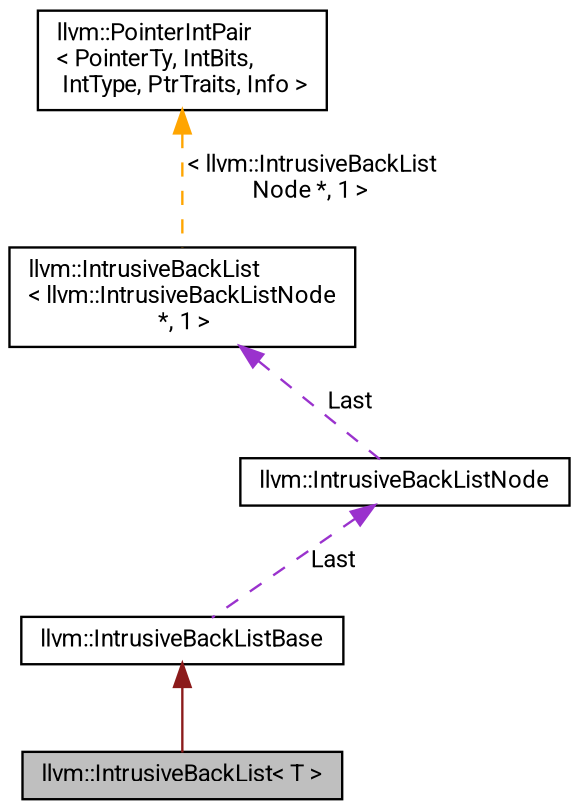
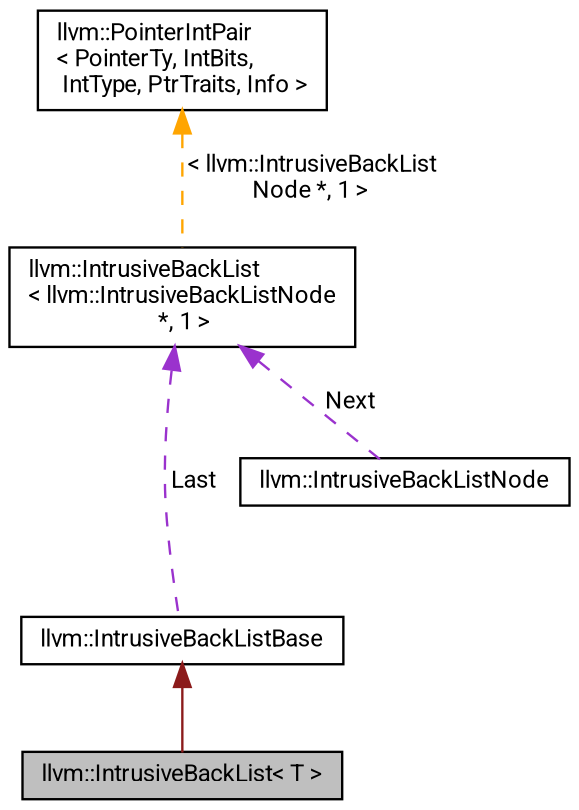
edge "llvm::IntrusiveBackListNode" -> "llvm::IntrusiveBackList < llvm::IntrusiveBackListNode *, 1 >": label " Last" -> " Next"
edge "llvm::IntrusiveBackListBase" -> "llvm::IntrusiveBackListNode": now "llvm::IntrusiveBackListBase" -> "llvm::IntrusiveBackList < llvm::IntrusiveBackListNode *, 1 >"
